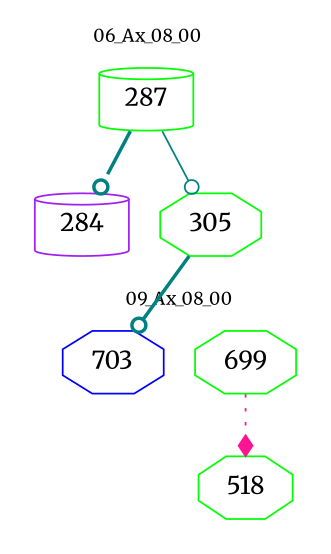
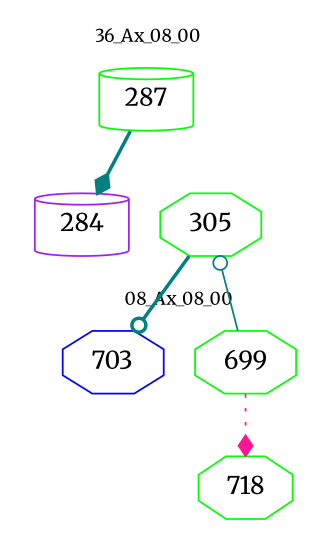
cluster "06_Ax_08_00": label "06_Ax_08_00" -> "36_Ax_08_00"
edge "287" -> "284": arrowhead odot -> diamond
edge "287" -> "305": now "699" -> "305"
cluster "09_Ax_08_00": label "09_Ax_08_00" -> "08_Ax_08_00"
node "518": label "518" -> "718"
